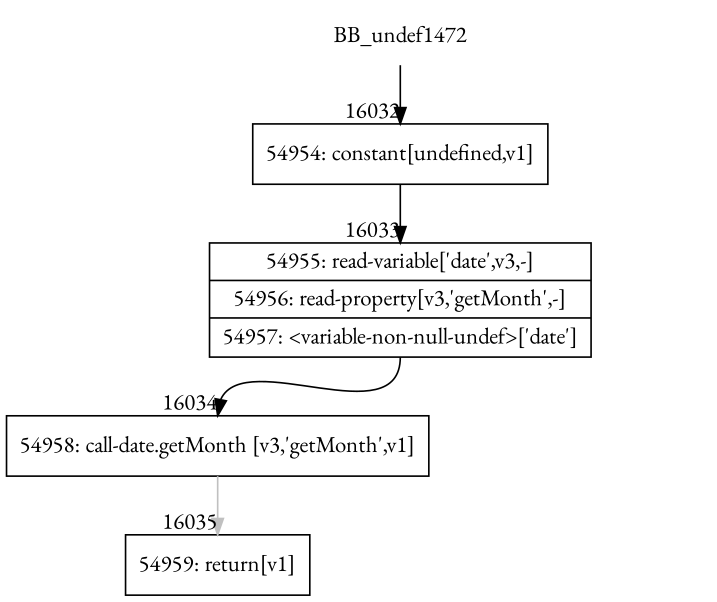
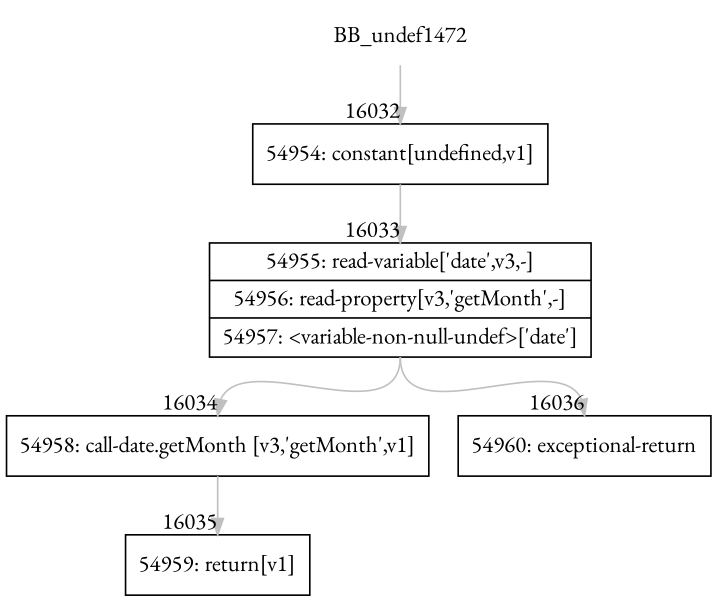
edge "BB_undef1472" -> "54954: constant[undefined,v1]": color black -> gray
edge "54954: constant[undefined,v1]" -> "54955: read-variable['date',v3,-]": color black -> gray
edge "54955: read-variable['date',v3,-]" -> "54958: call-date.getMonth [v3,'getMonth',v1]": color black -> gray
node "54960: exceptional-return": added
